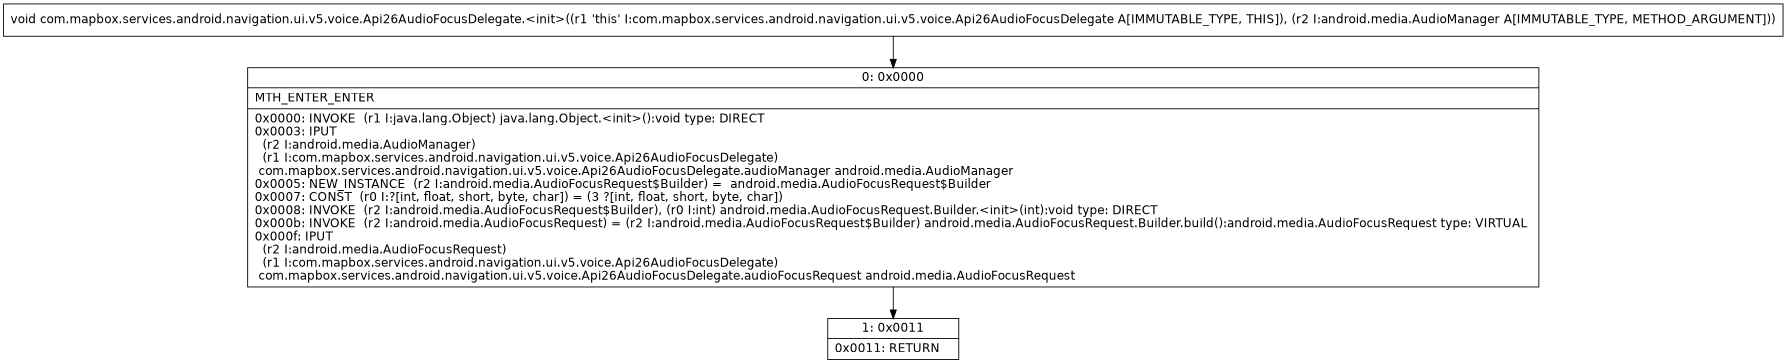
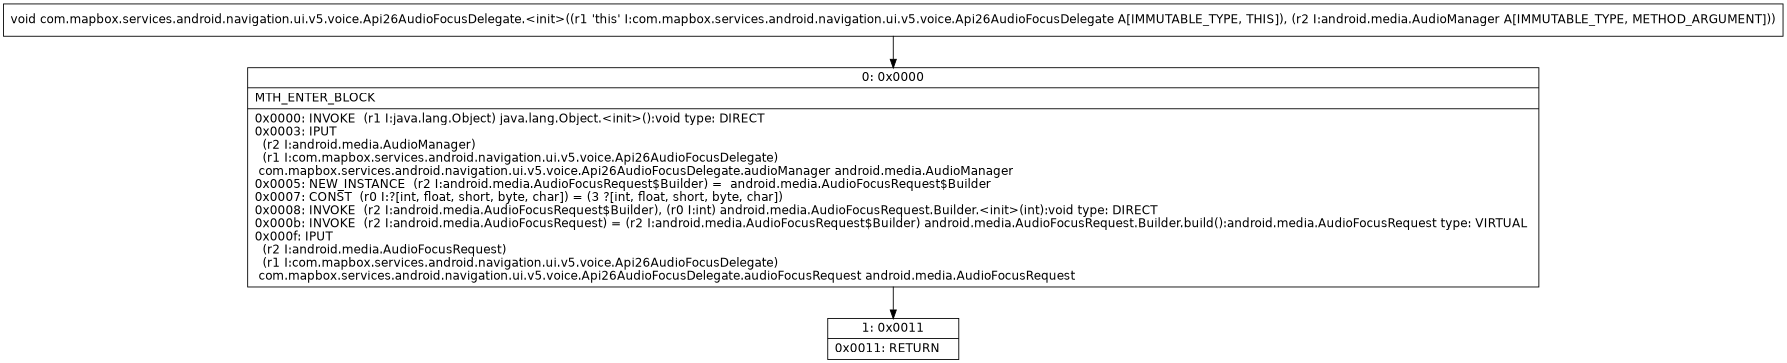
node "0: 0x0000": text "MTH_ENTER_ENTER" -> "MTH_ENTER_BLOCK"
